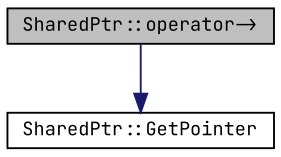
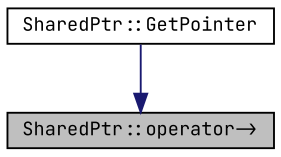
edge "SharedPtr::operator->" -> "SharedPtr::GetPointer": reversed
